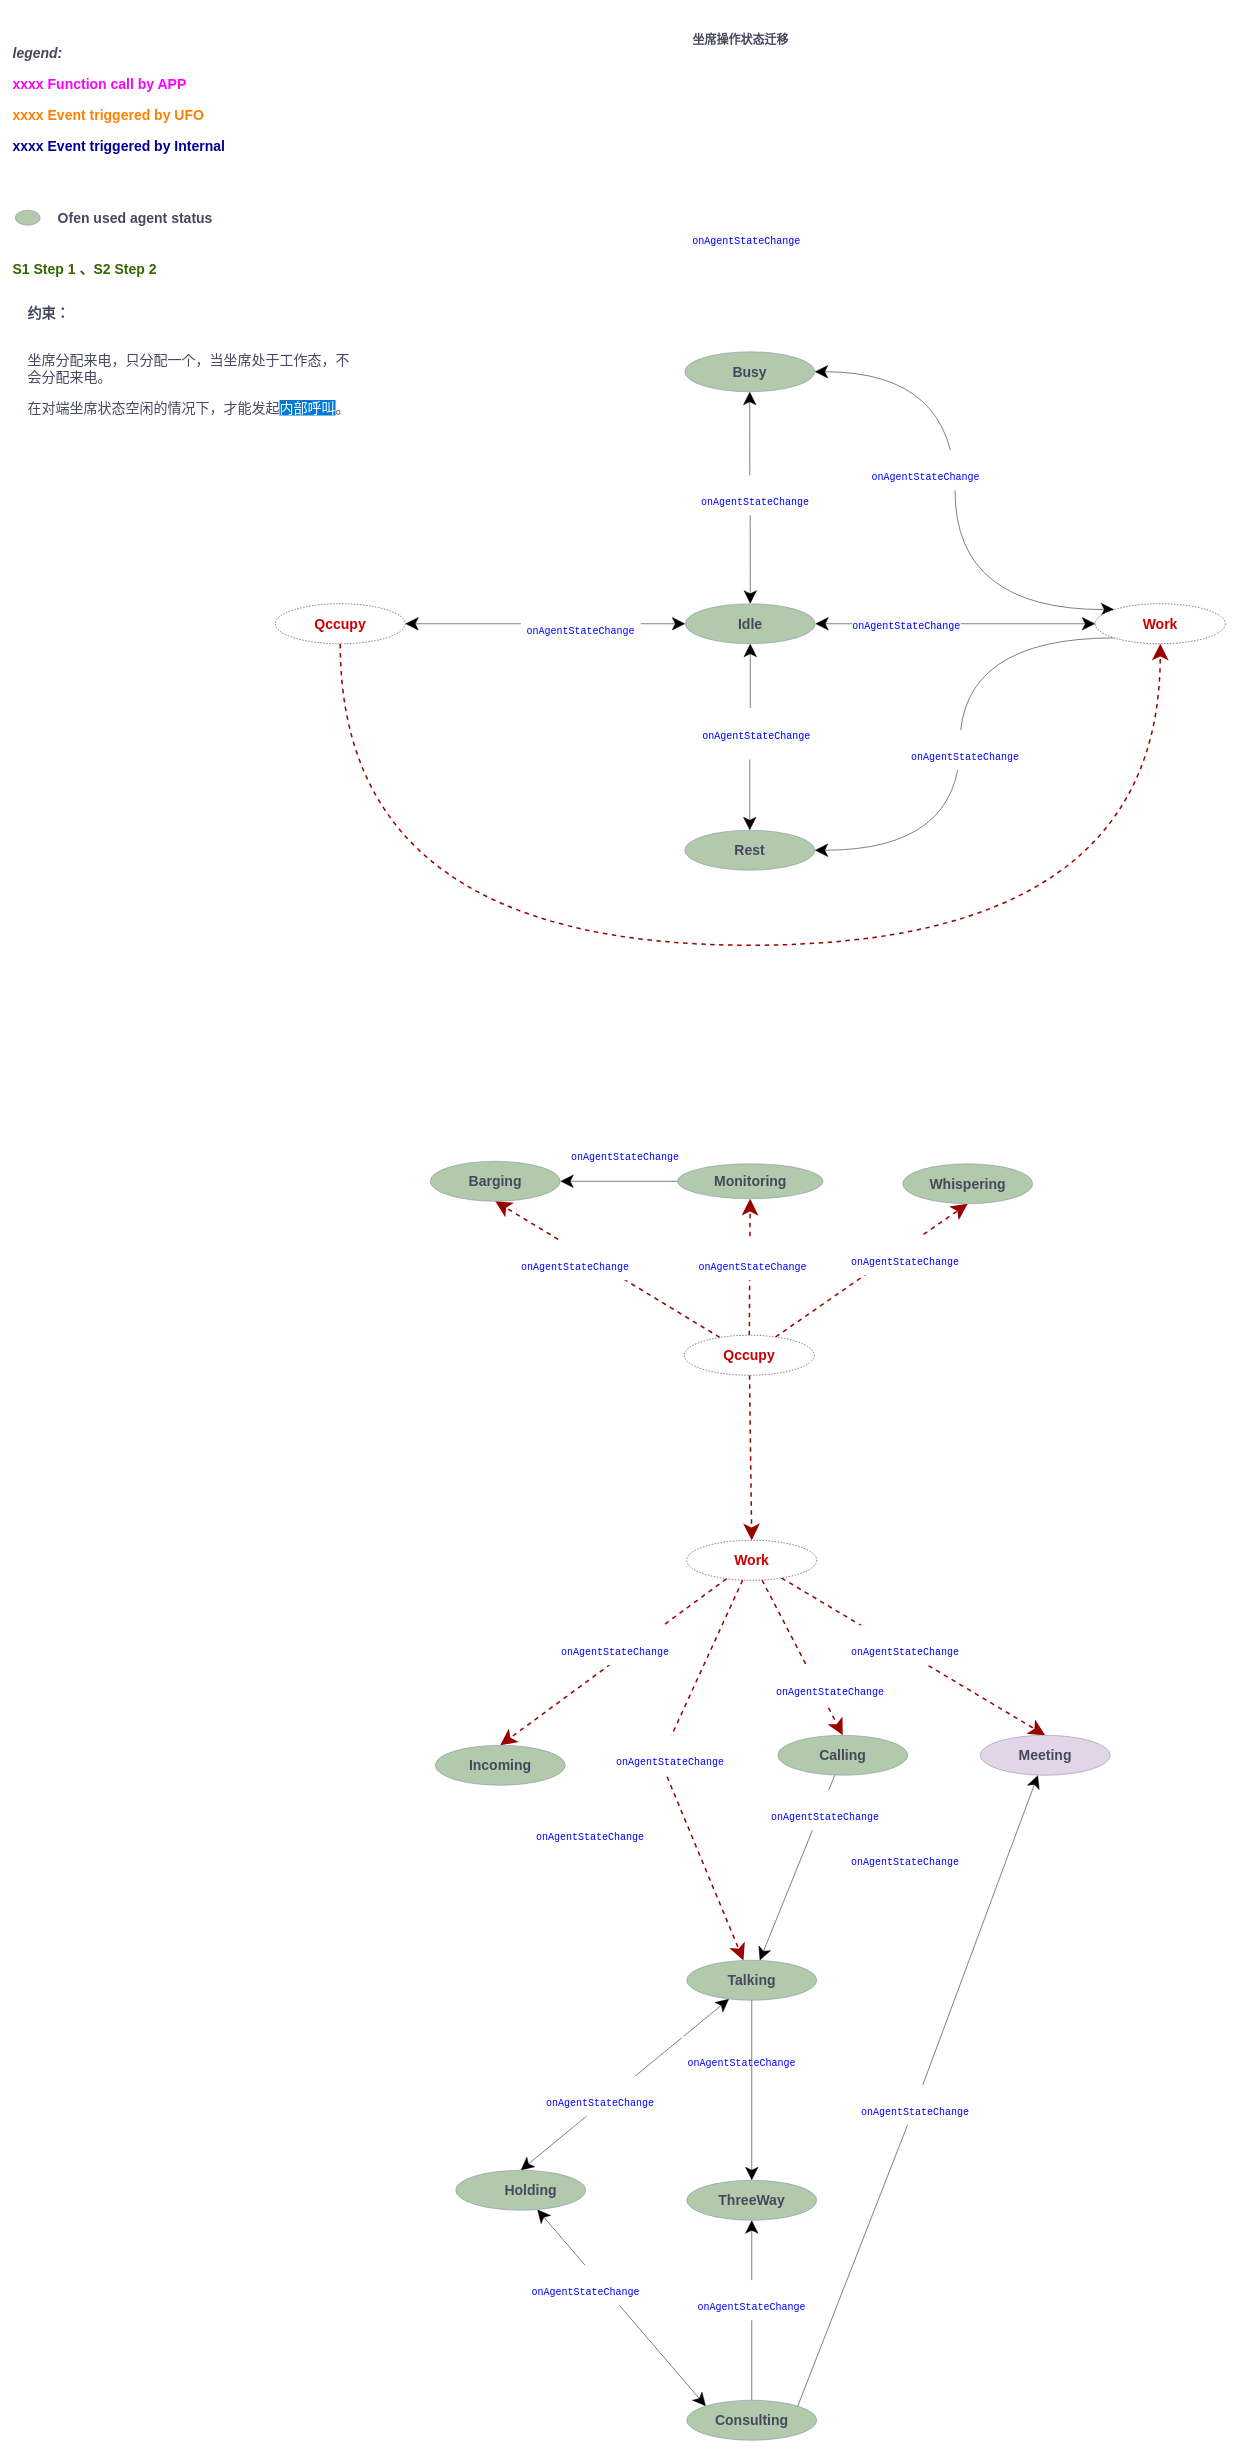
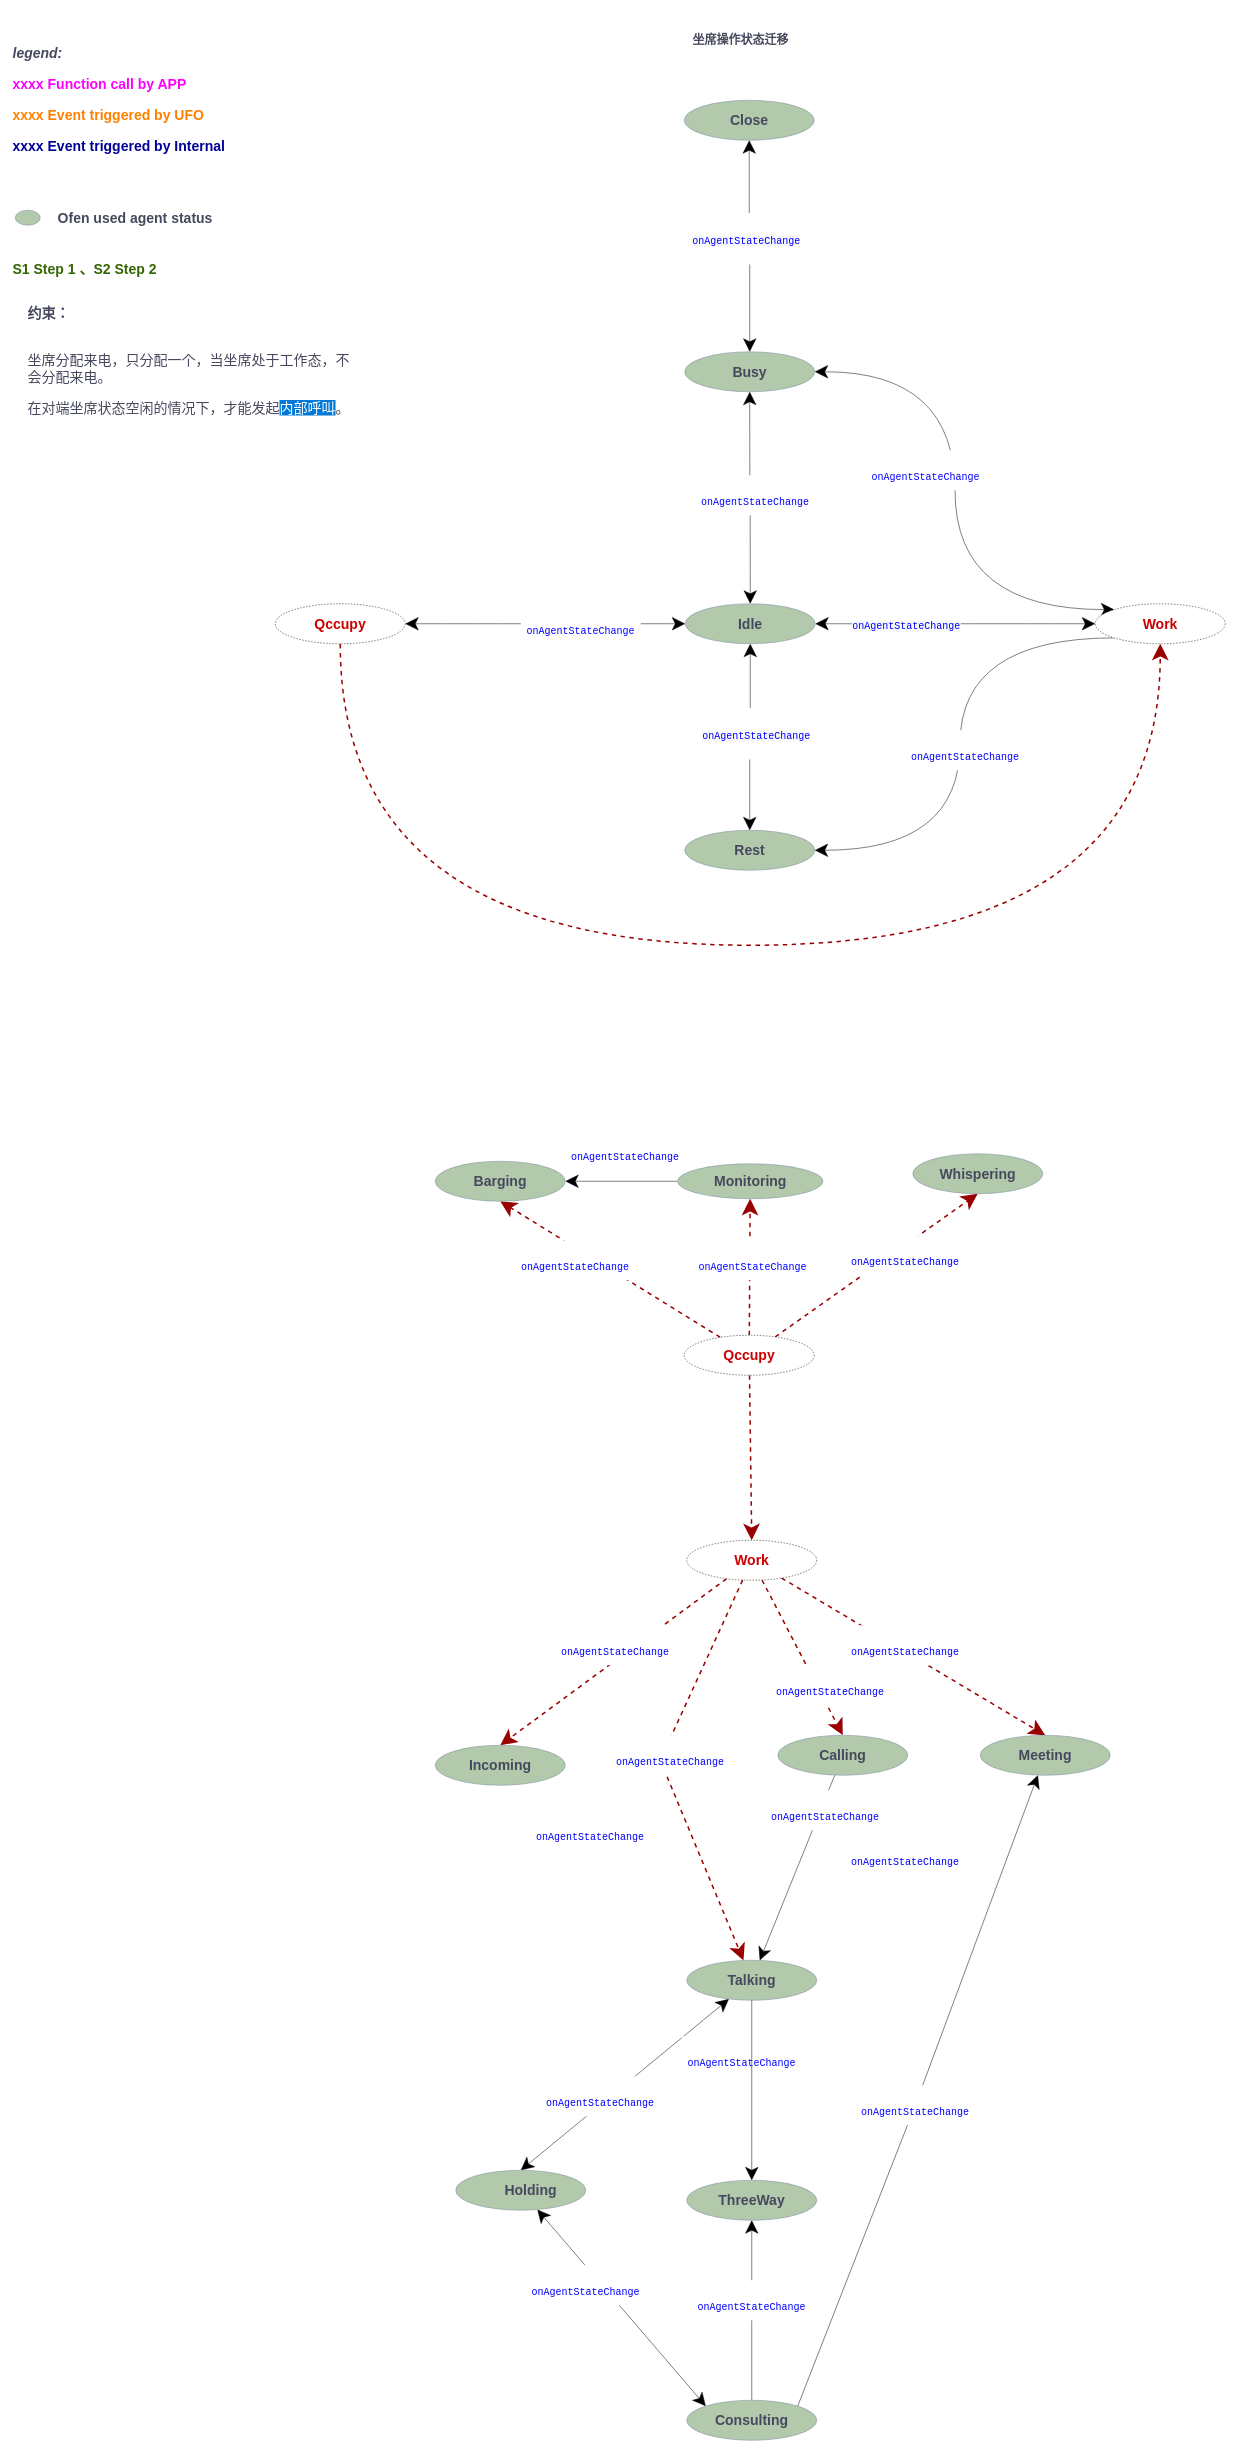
node "Close": added
edge "Close" -- "Busy": added
node "Barging": moved (495, 1181) -> (500, 1181)
node "Whispering": moved (968, 1184) -> (978, 1174)
node "Meeting": fillcolor #e1d5e7 -> #b2c9ab
